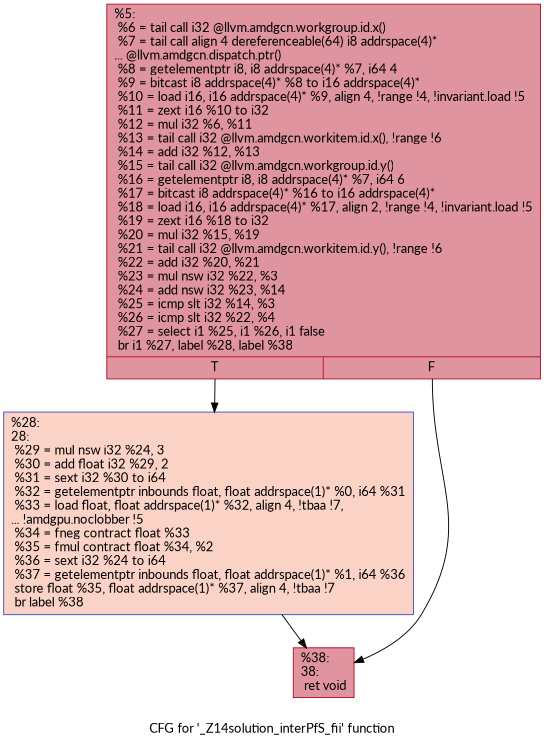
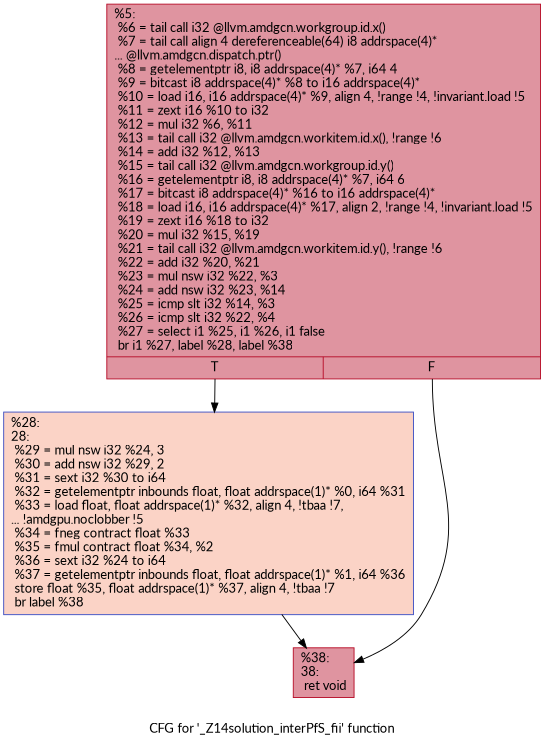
node "%28:": text "%30 = add float i32 %29, 2" -> "%30 = add nsw i32 %29, 2"
